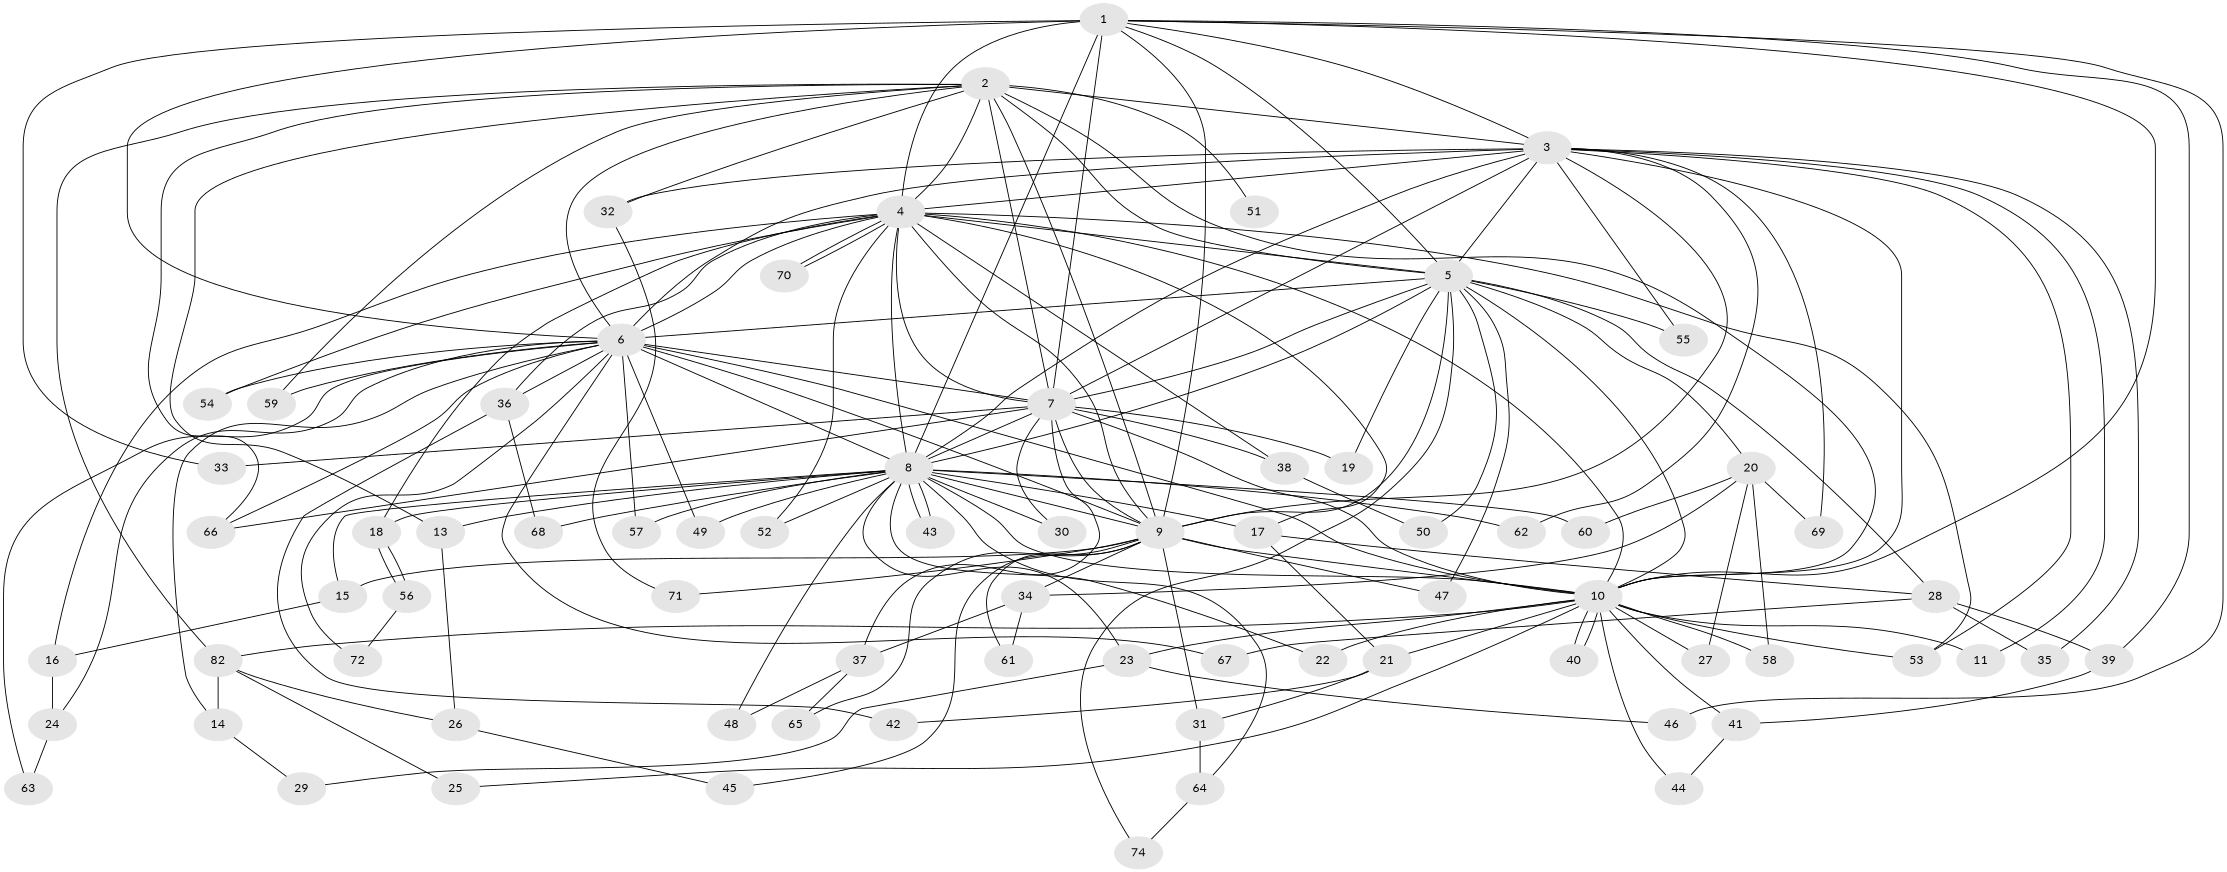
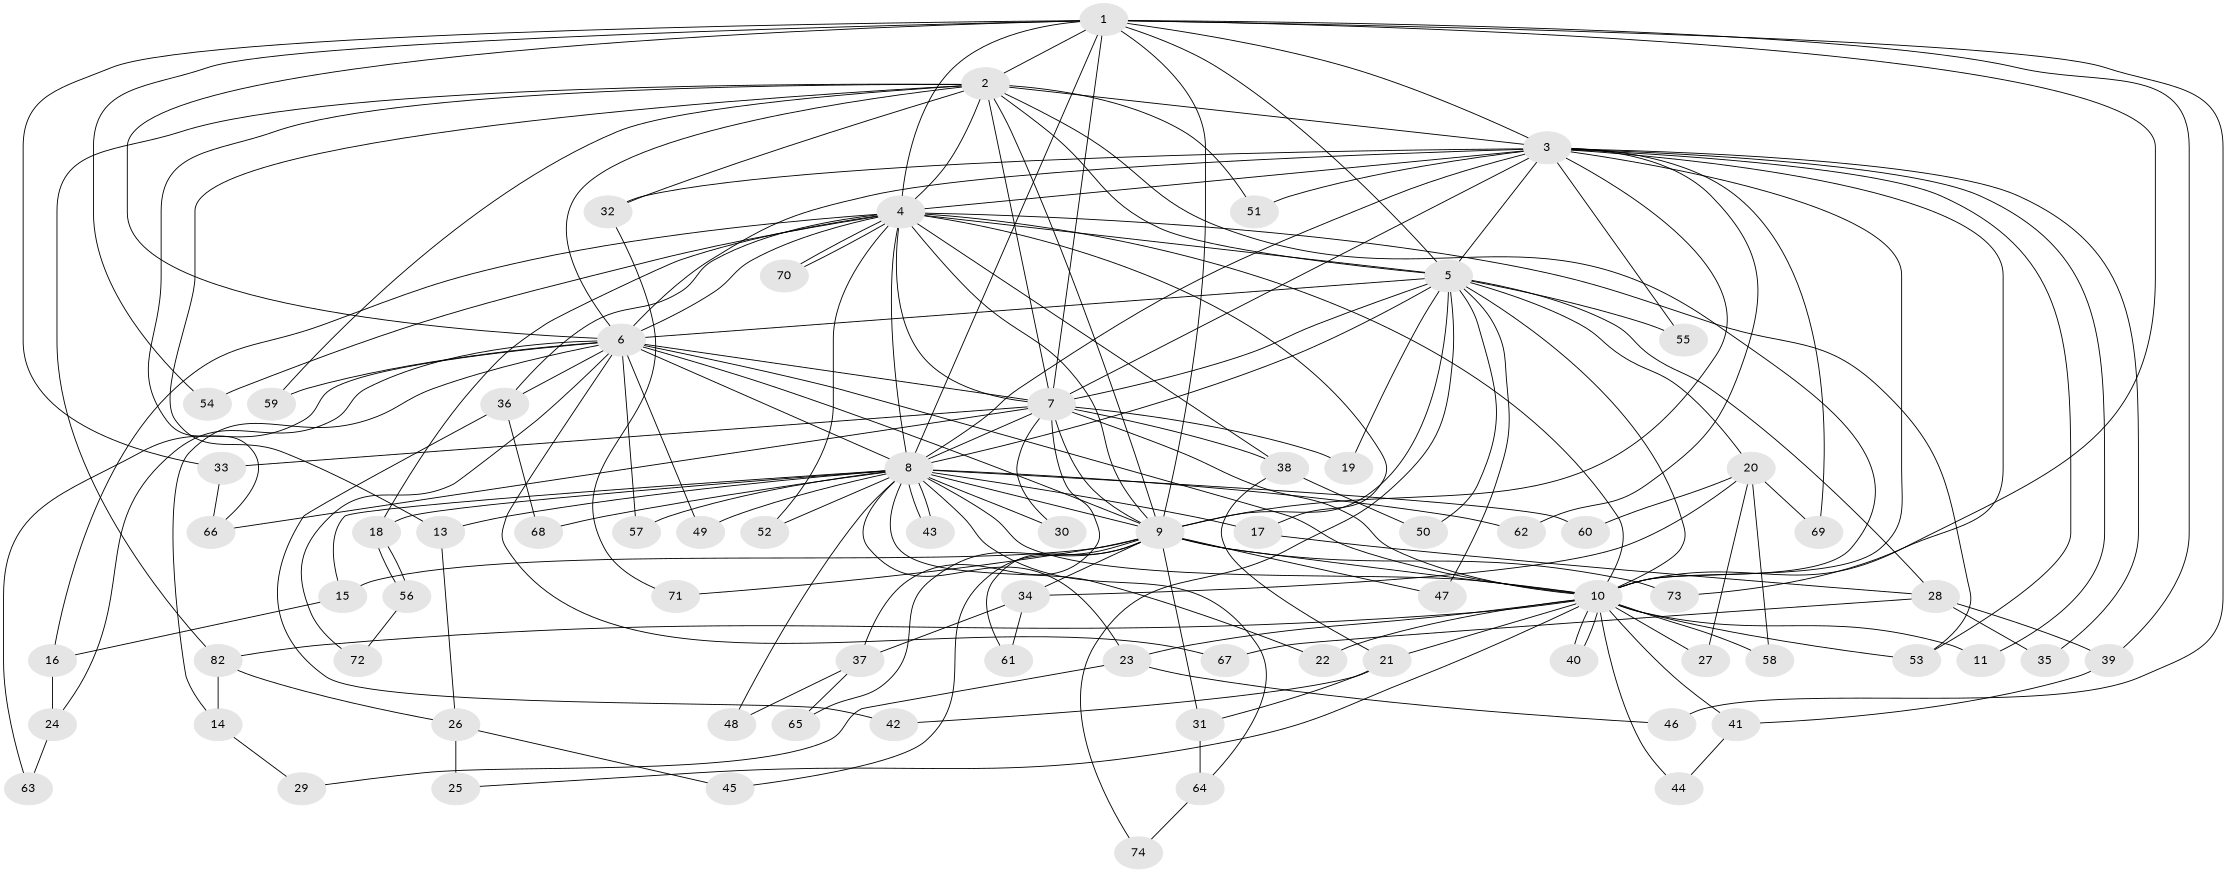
edge "1" -- "2": added
edge "3" -- "51": added
edge "6" -- "54": now "1" -- "54"
edge "6" -- "66": now "33" -- "66"
edge "17" -- "21": now "38" -- "21"
node "73": added
edge "82" -- "25": now "26" -- "25"
